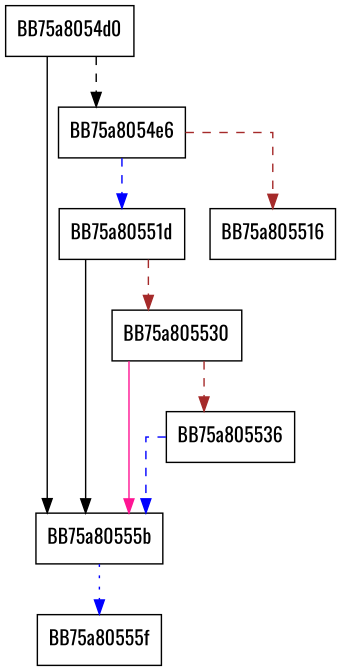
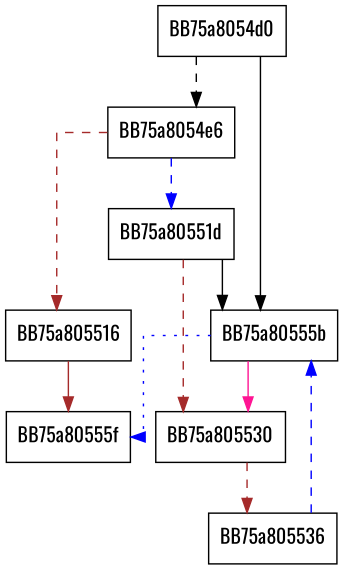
edge "BB75a805516" -> "BB75a80555f": added
edge "BB75a805530" -> "BB75a80555b": reversed
